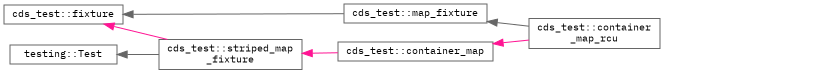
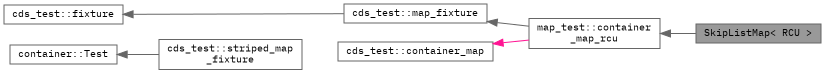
edge "cds_test::striped_map _fixture" -> "cds_test::fixture": removed
node "cds_test::container _map_rcu": label "cds_test::container _map_rcu" -> "map_test::container _map_rcu"
node "SkipListMap< RCU >": added
edge "cds_test::container_map" -> "cds_test::striped_map _fixture": removed
node "testing::Test": label "testing::Test" -> "container::Test"
